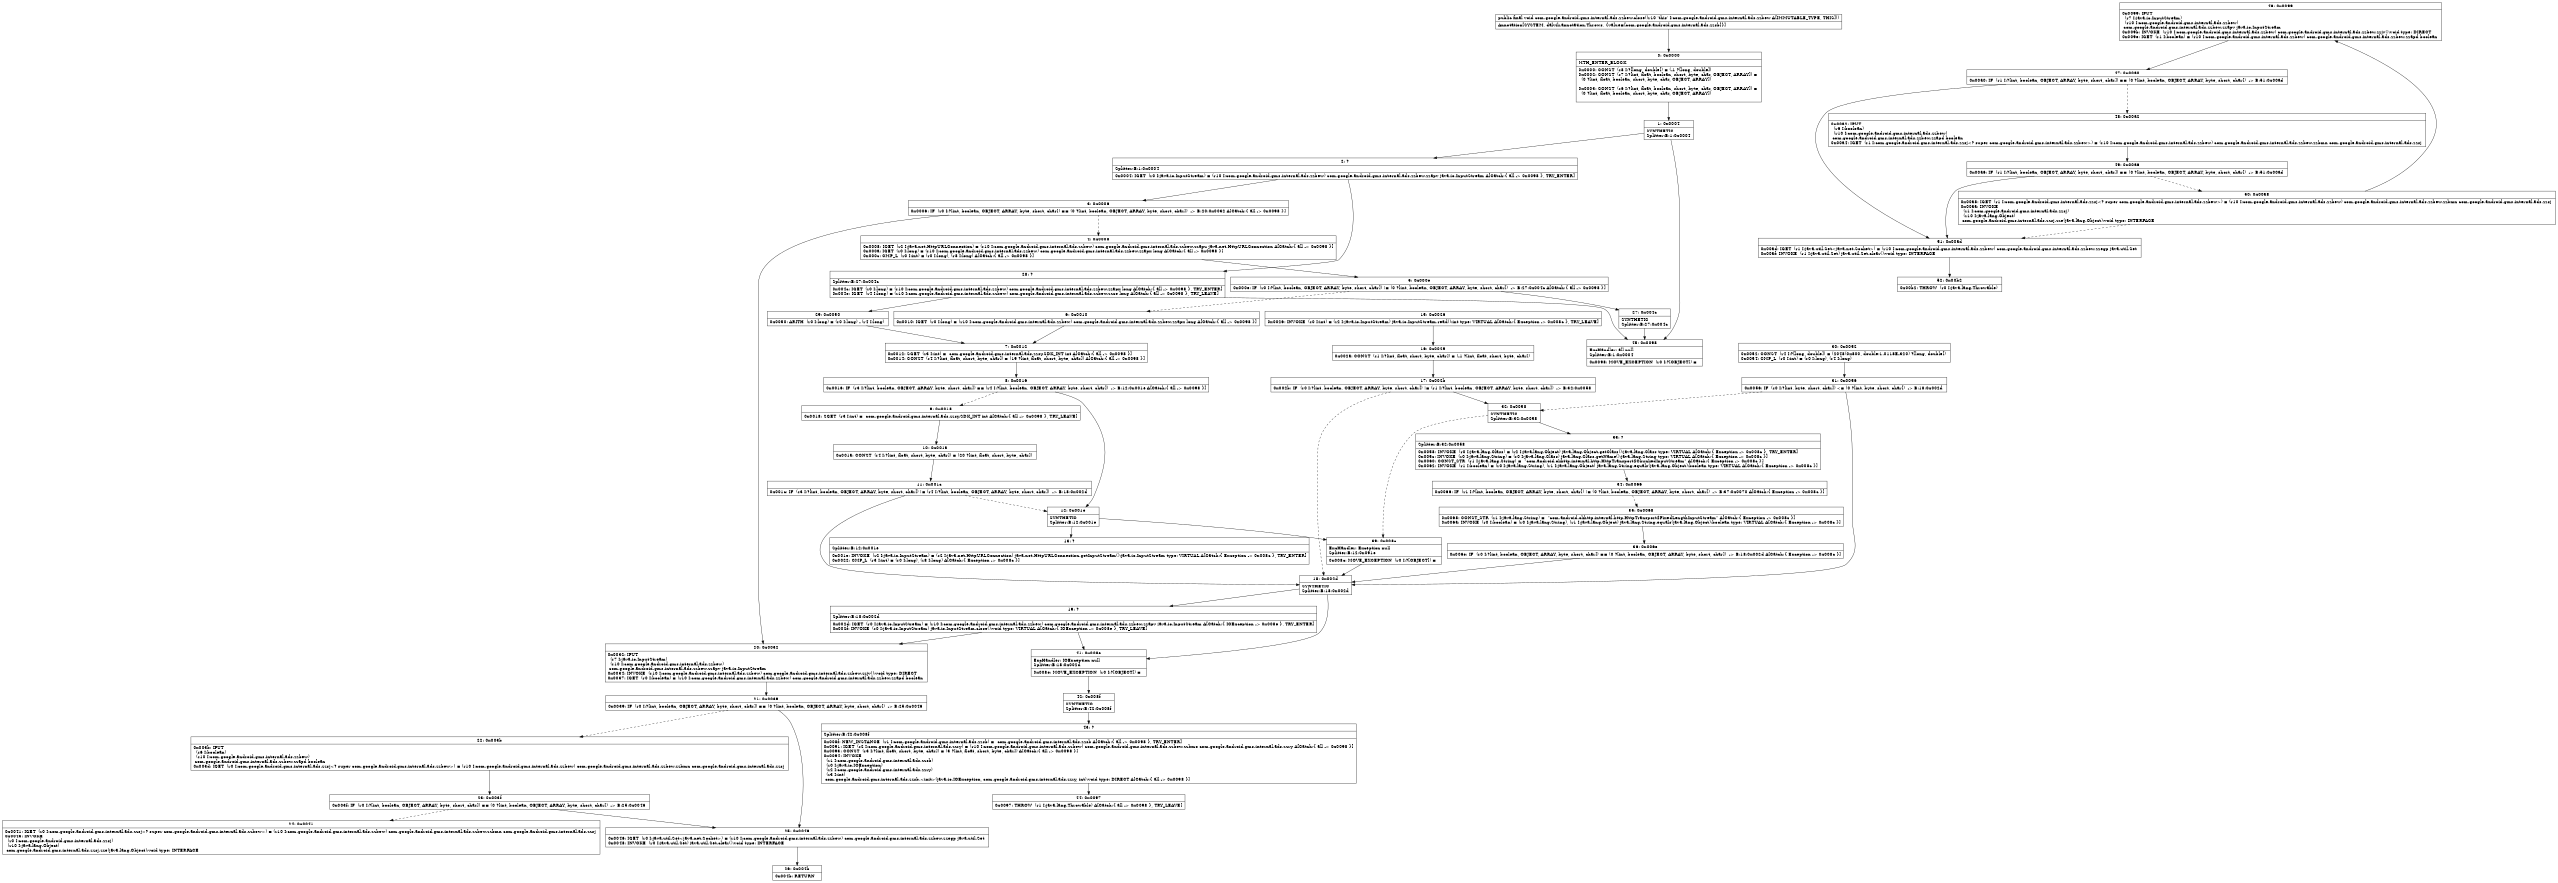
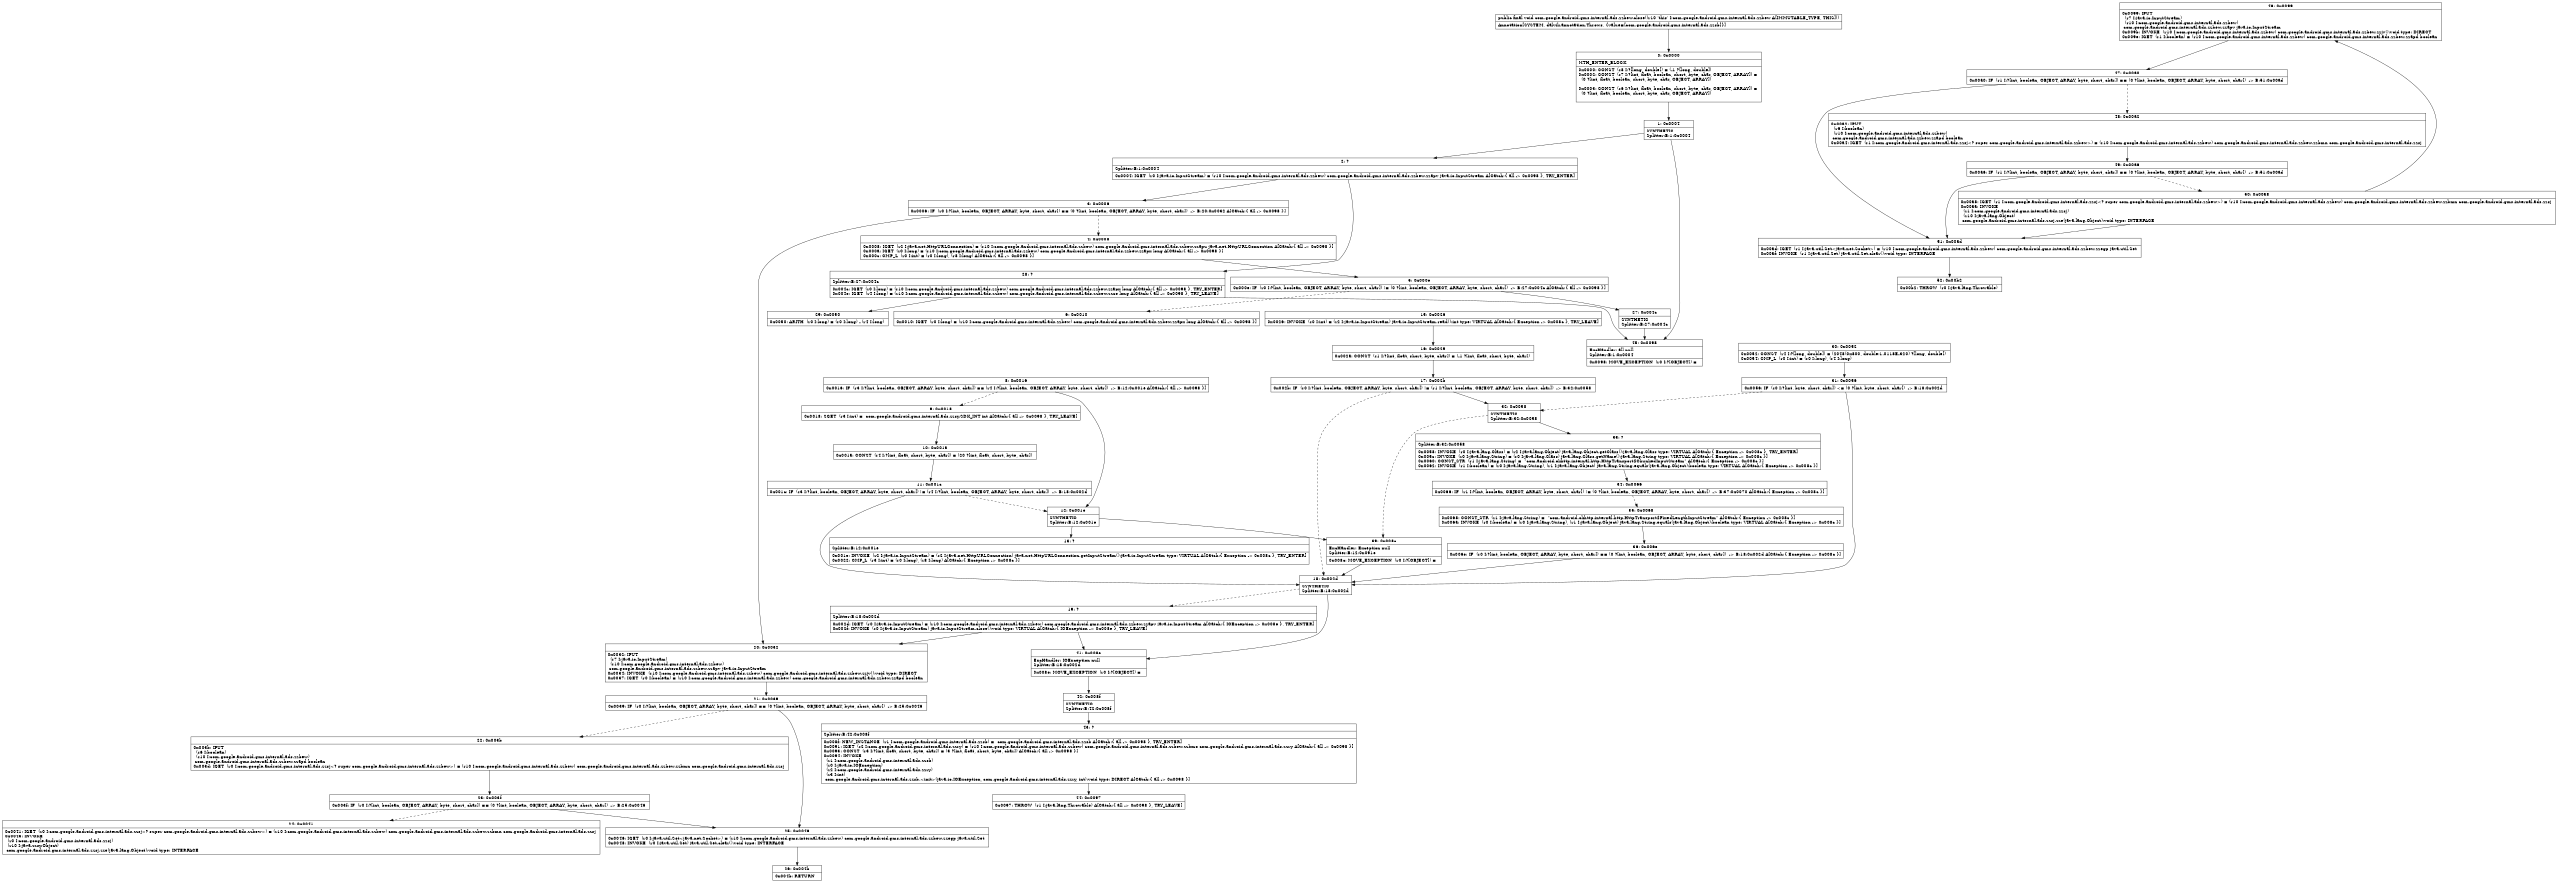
edge "50: 0x00a8" -> "51: 0x00ad": style dashed -> solid
node "7: 0x0012": removed
edge "18: 0x002d" -> "19: ?": style solid -> dashed
node "24: 0x0041": text "(r10 I:java.lang.Object)" -> "(r10 I:java.zzsy.Object)"
